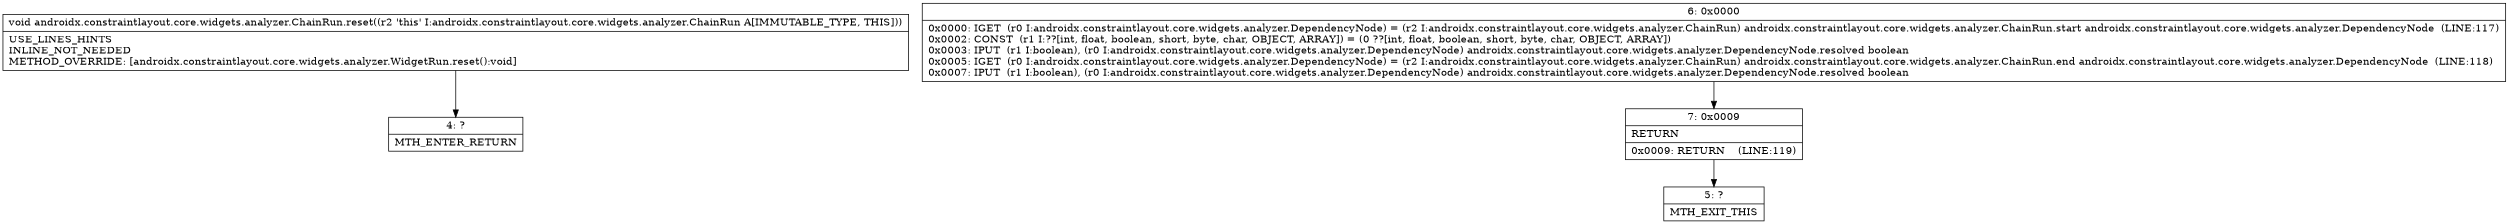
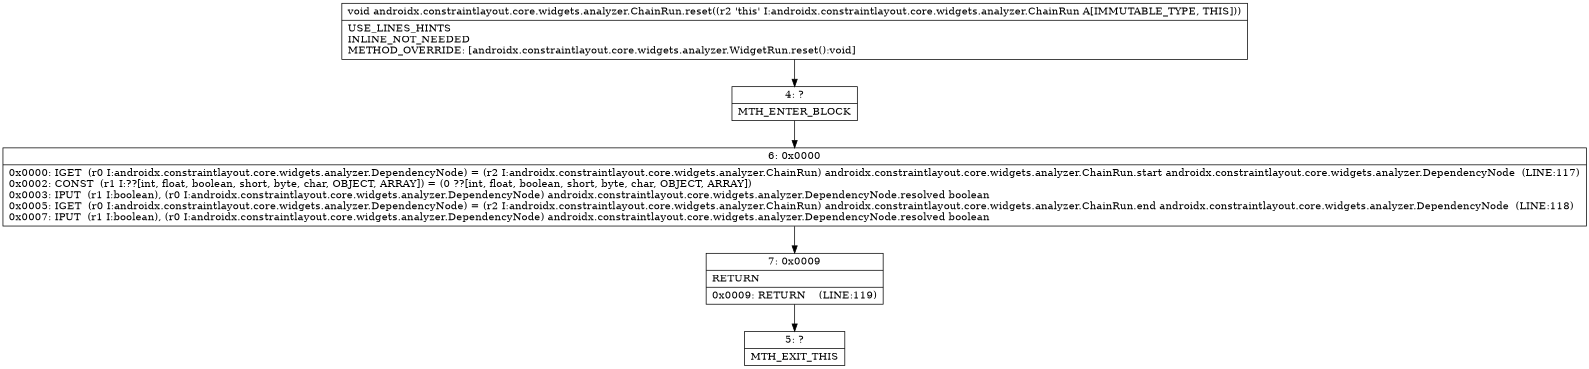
edge "4: ?" -> "6: 0x0000": added
node "4: ?": text "MTH_ENTER_RETURN" -> "MTH_ENTER_BLOCK"
